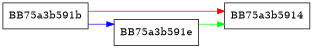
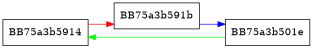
edge "BB75a3b591b" -> "BB75a3b5914": reversed
node "BB75a3b591e": label "BB75a3b591e" -> "BB75a3b501e"
